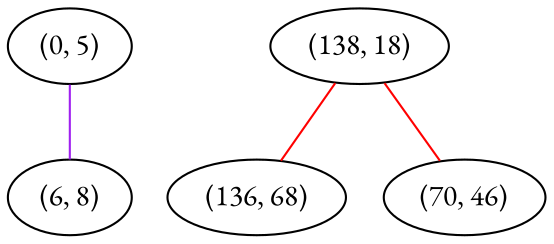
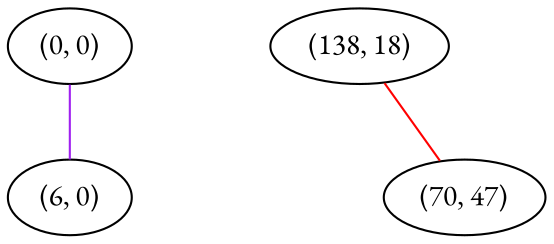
node "(0, 5)": label "(0, 5)" -> "(0, 0)"
node "(6, 8)": label "(6, 8)" -> "(6, 0)"
node "(136, 68)": removed
node "(70, 46)": label "(70, 46)" -> "(70, 47)"
